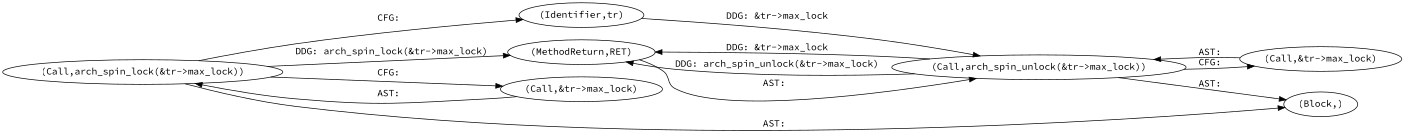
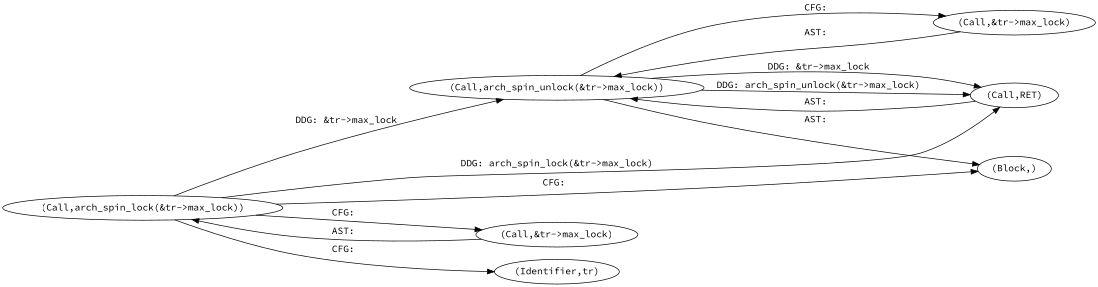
edge "(Identifier,tr)" -> "(Call,arch_spin_unlock(&tr->max_lock))": now "(Call,arch_spin_lock(&tr->max_lock))" -> "(Call,arch_spin_unlock(&tr->max_lock))"
node "(MethodReturn,RET)": label "(MethodReturn,RET)" -> "(Call,RET)"
edge "(Call,arch_spin_lock(&tr->max_lock))" -> "(Block,)": label "AST: " -> "CFG: "
